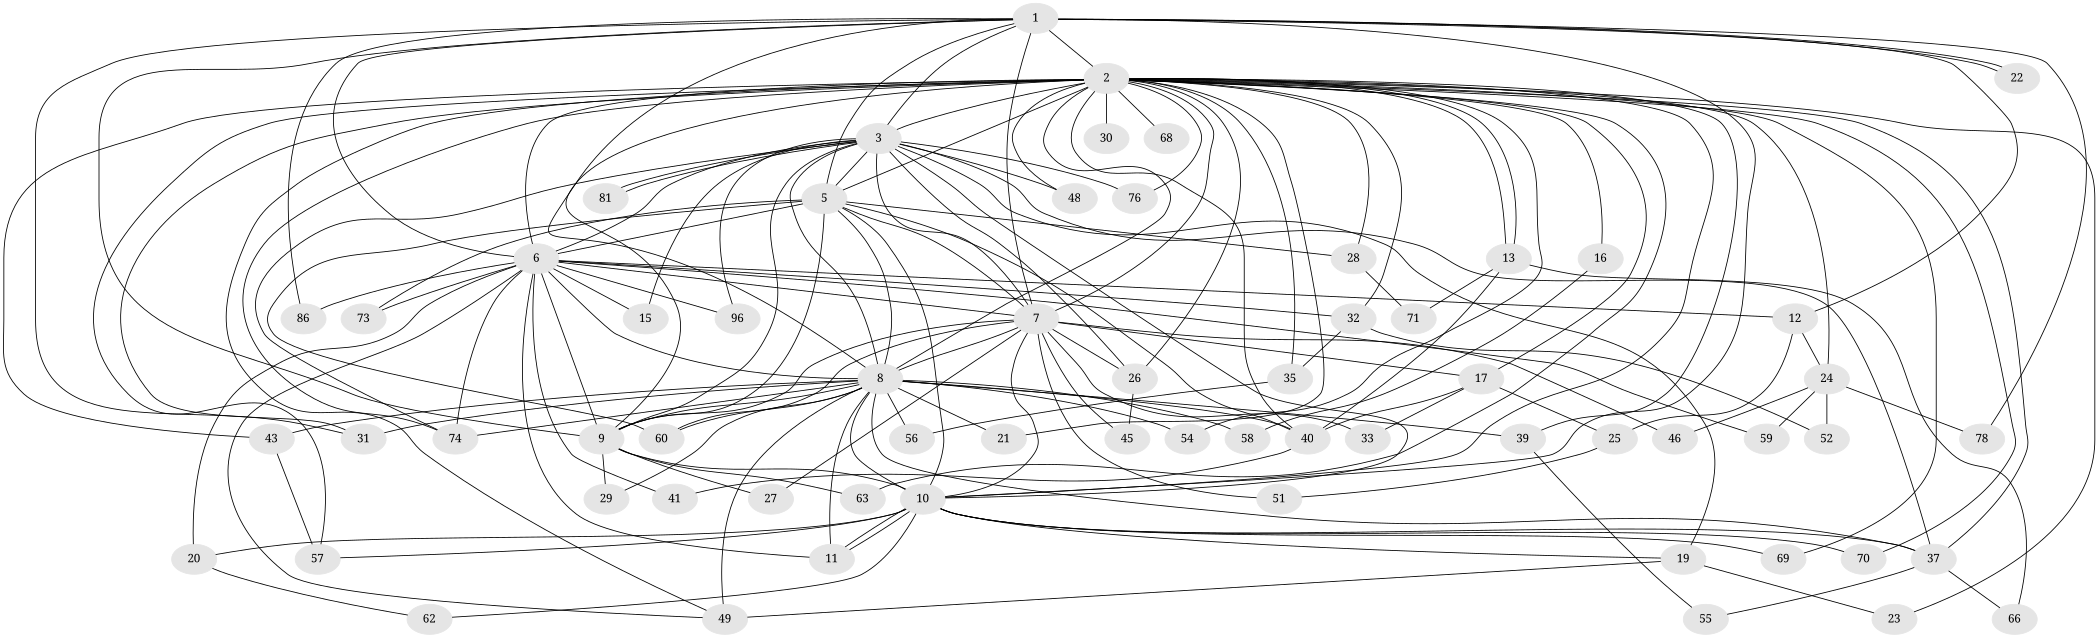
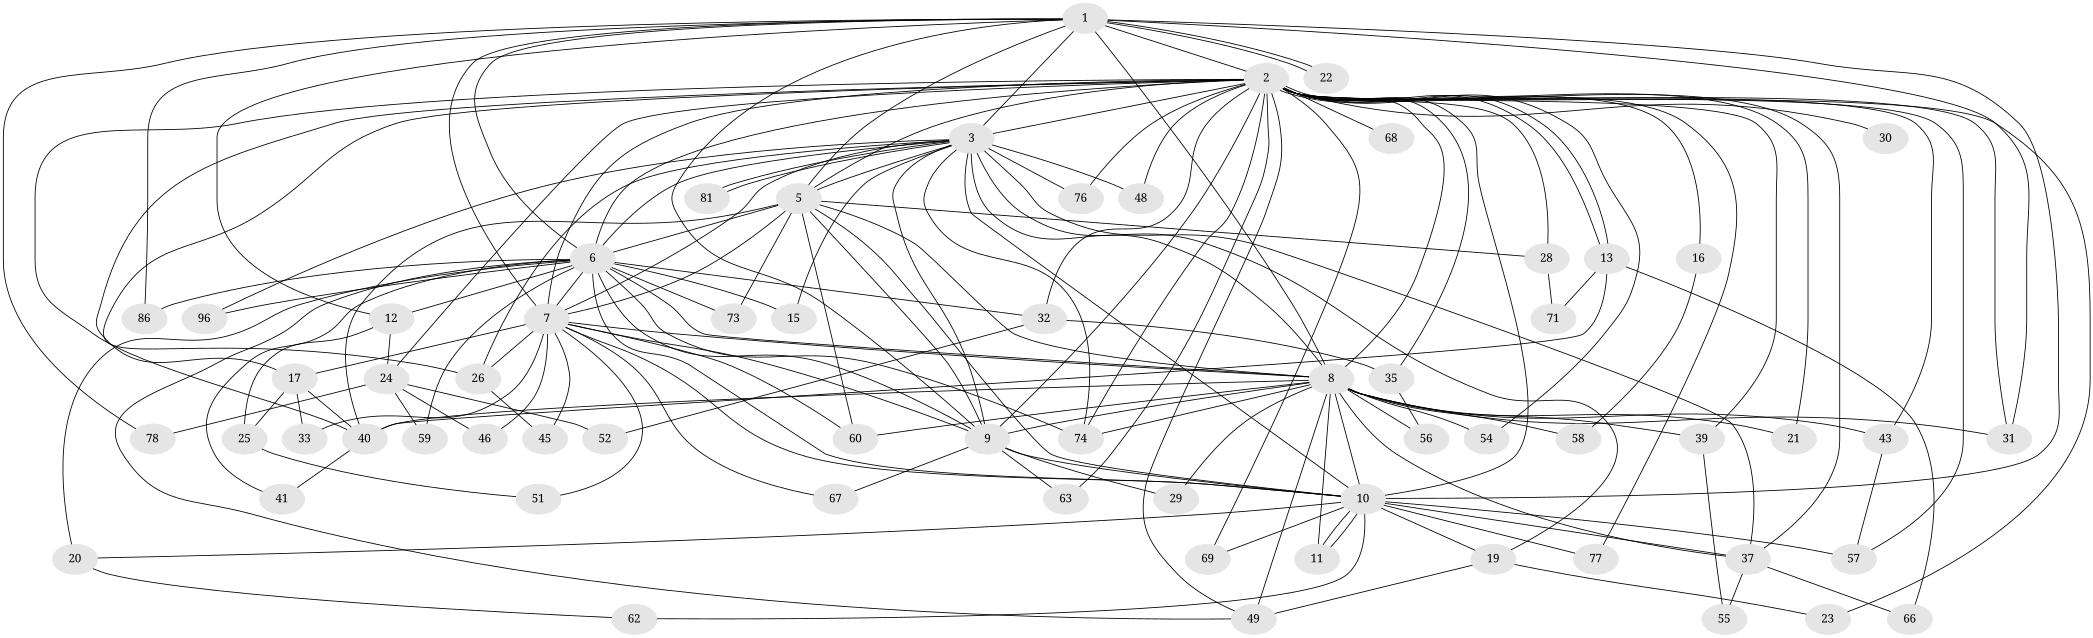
node "27": label "27" -> "67"
edge "6" -- "11": now "6" -- "10"
node "70": label "70" -> "77"
